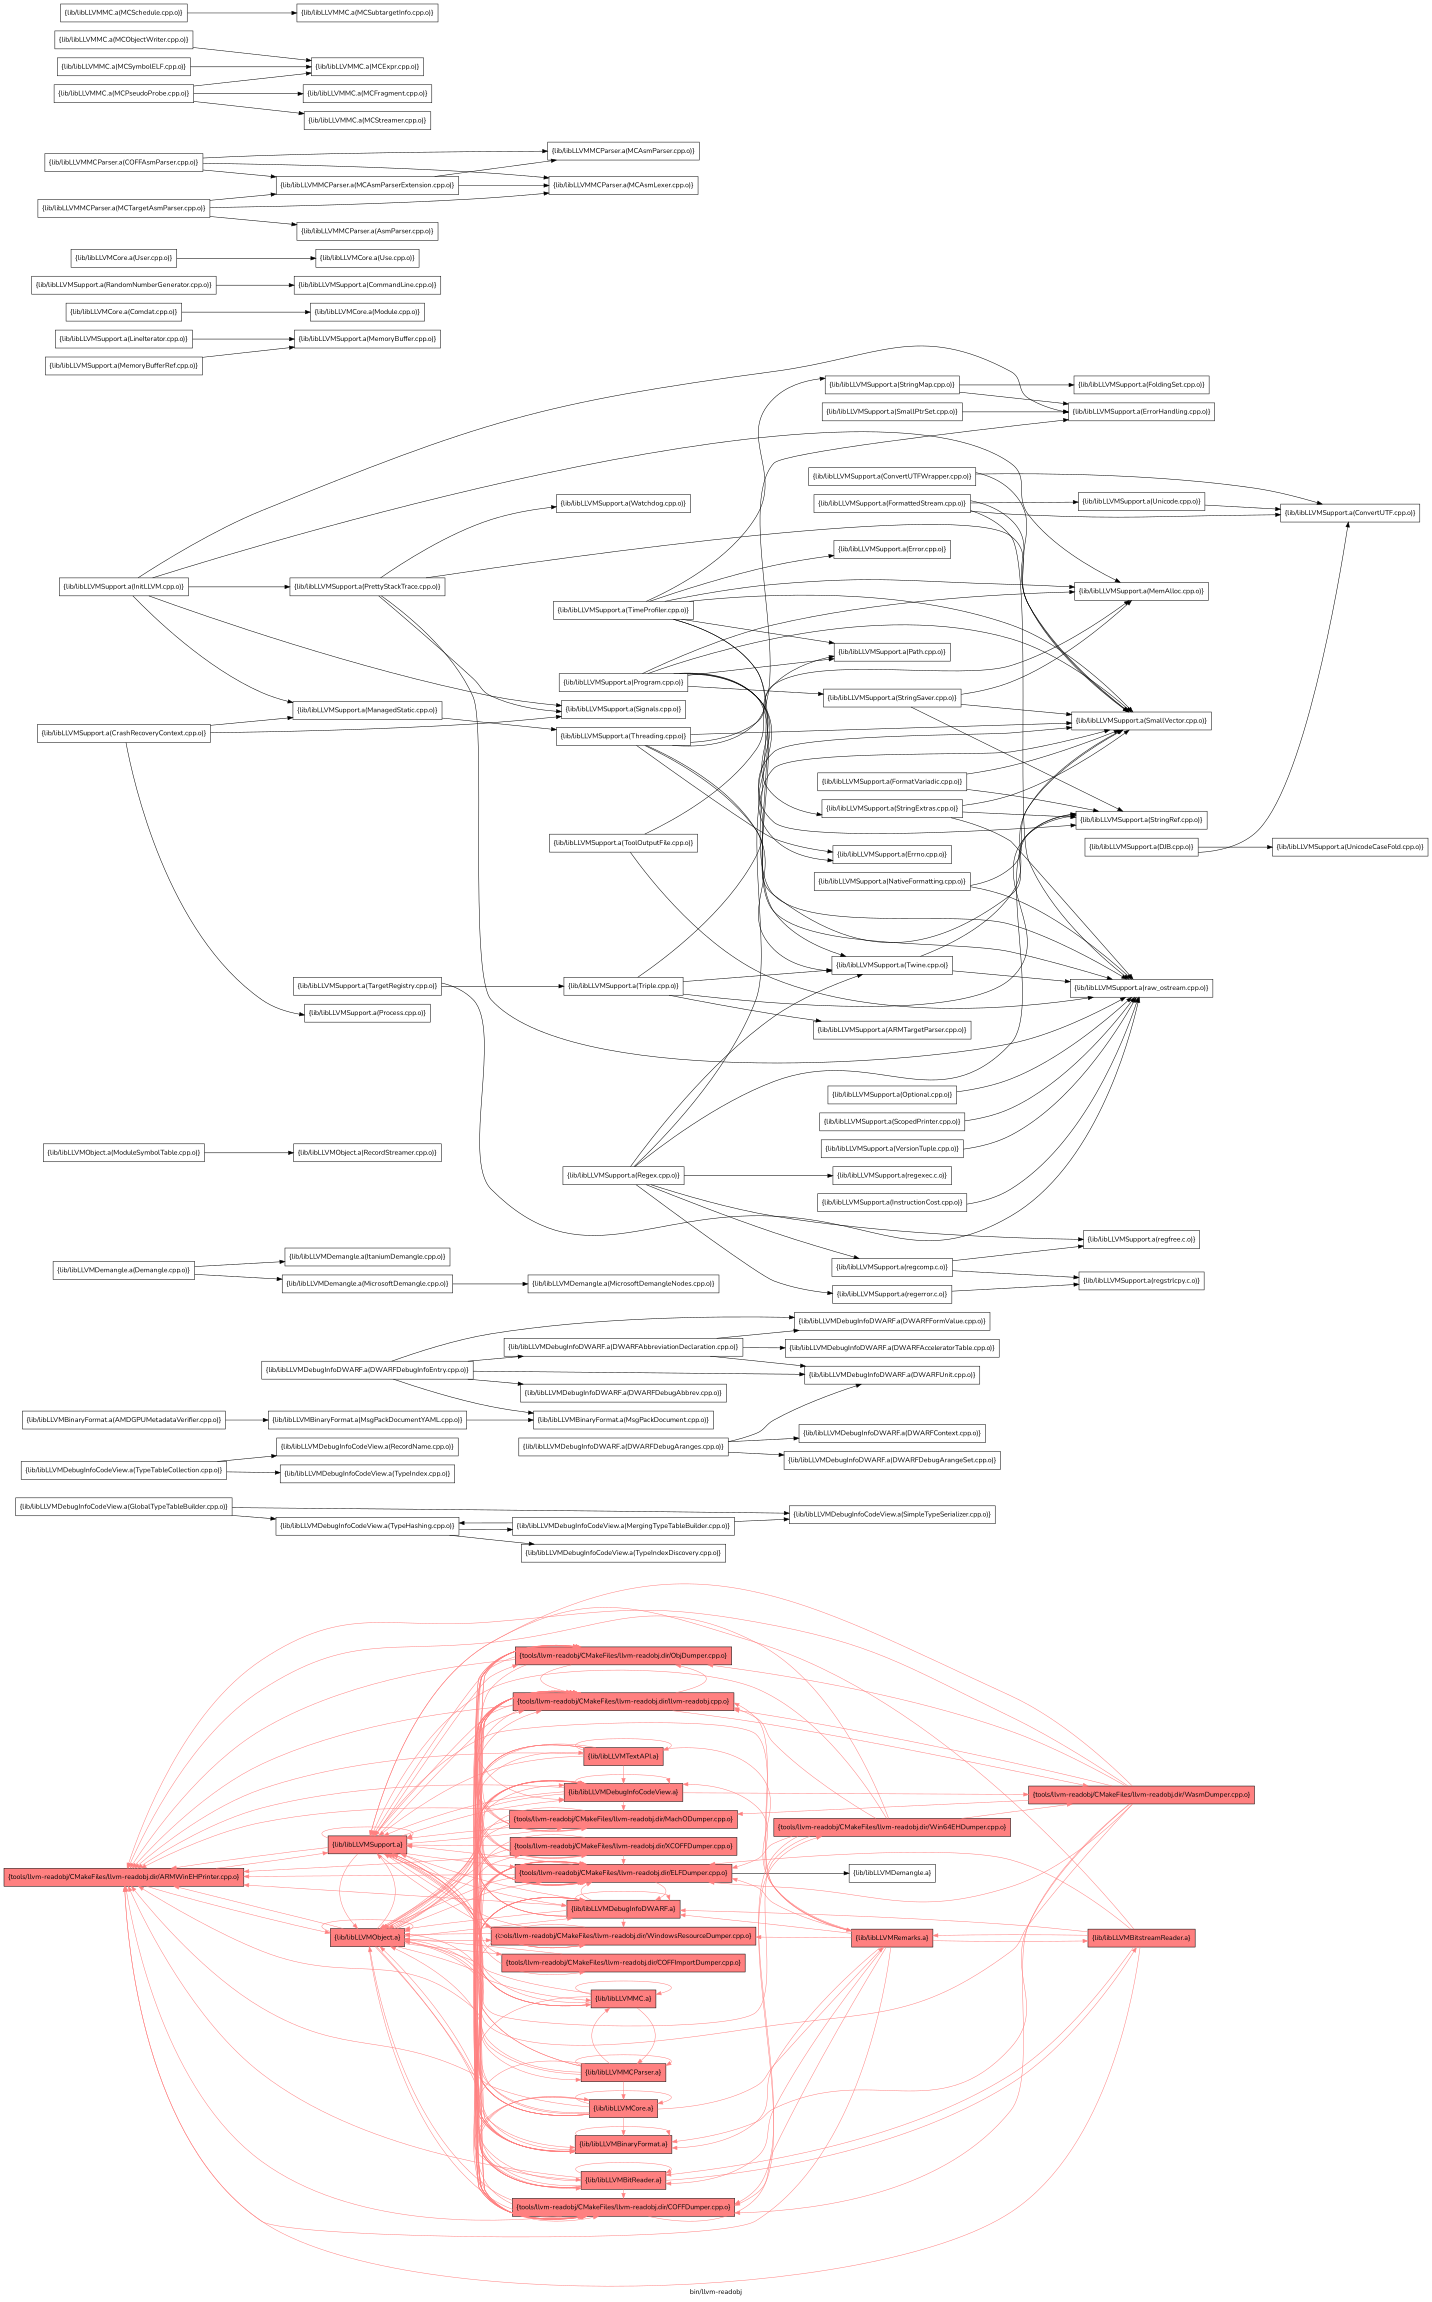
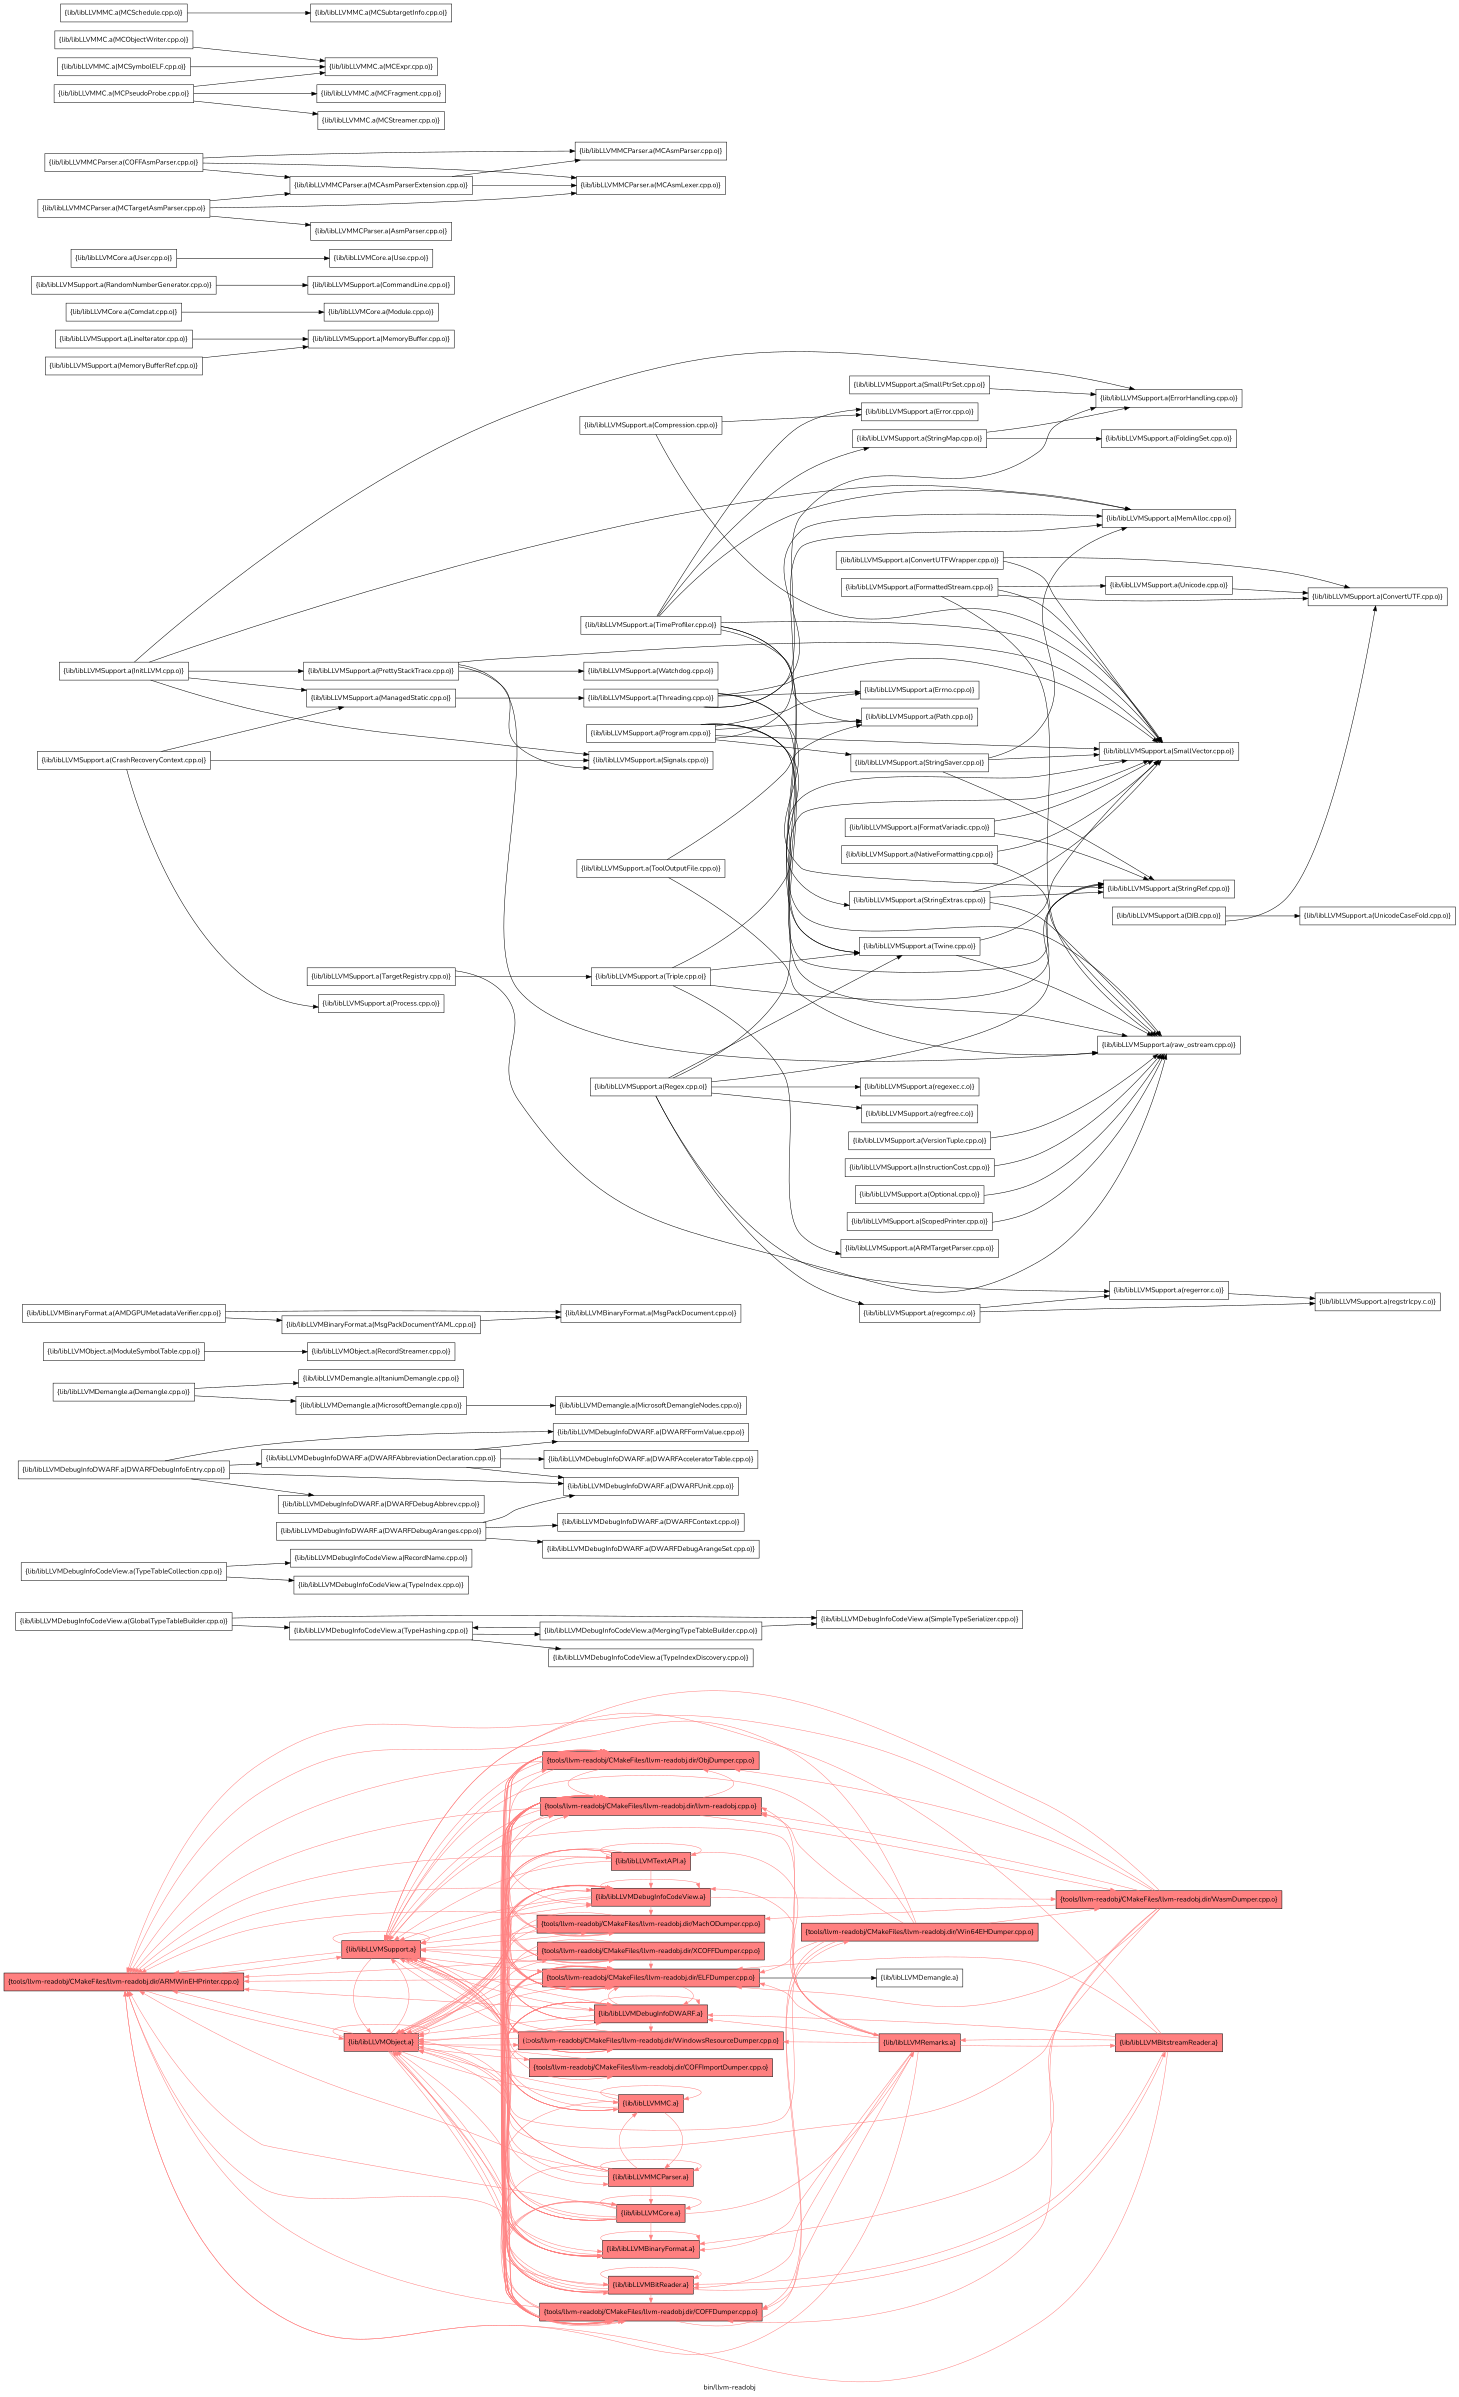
node "{lib/libLLVMSupport.a(Compression.cpp.o)}": added
edge "{lib/libLLVMSupport.a(regcomp.c.o)}" -> "{lib/libLLVMSupport.a(regfree.c.o)}": now "{lib/libLLVMSupport.a(regcomp.c.o)}" -> "{lib/libLLVMSupport.a(regerror.c.o)}"
edge "{lib/libLLVMDebugInfoDWARF.a(DWARFDebugInfoEntry.cpp.o)}" -> "{lib/libLLVMBinaryFormat.a(MsgPackDocument.cpp.o)}": now "{lib/libLLVMBinaryFormat.a(AMDGPUMetadataVerifier.cpp.o)}" -> "{lib/libLLVMBinaryFormat.a(MsgPackDocument.cpp.o)}"
